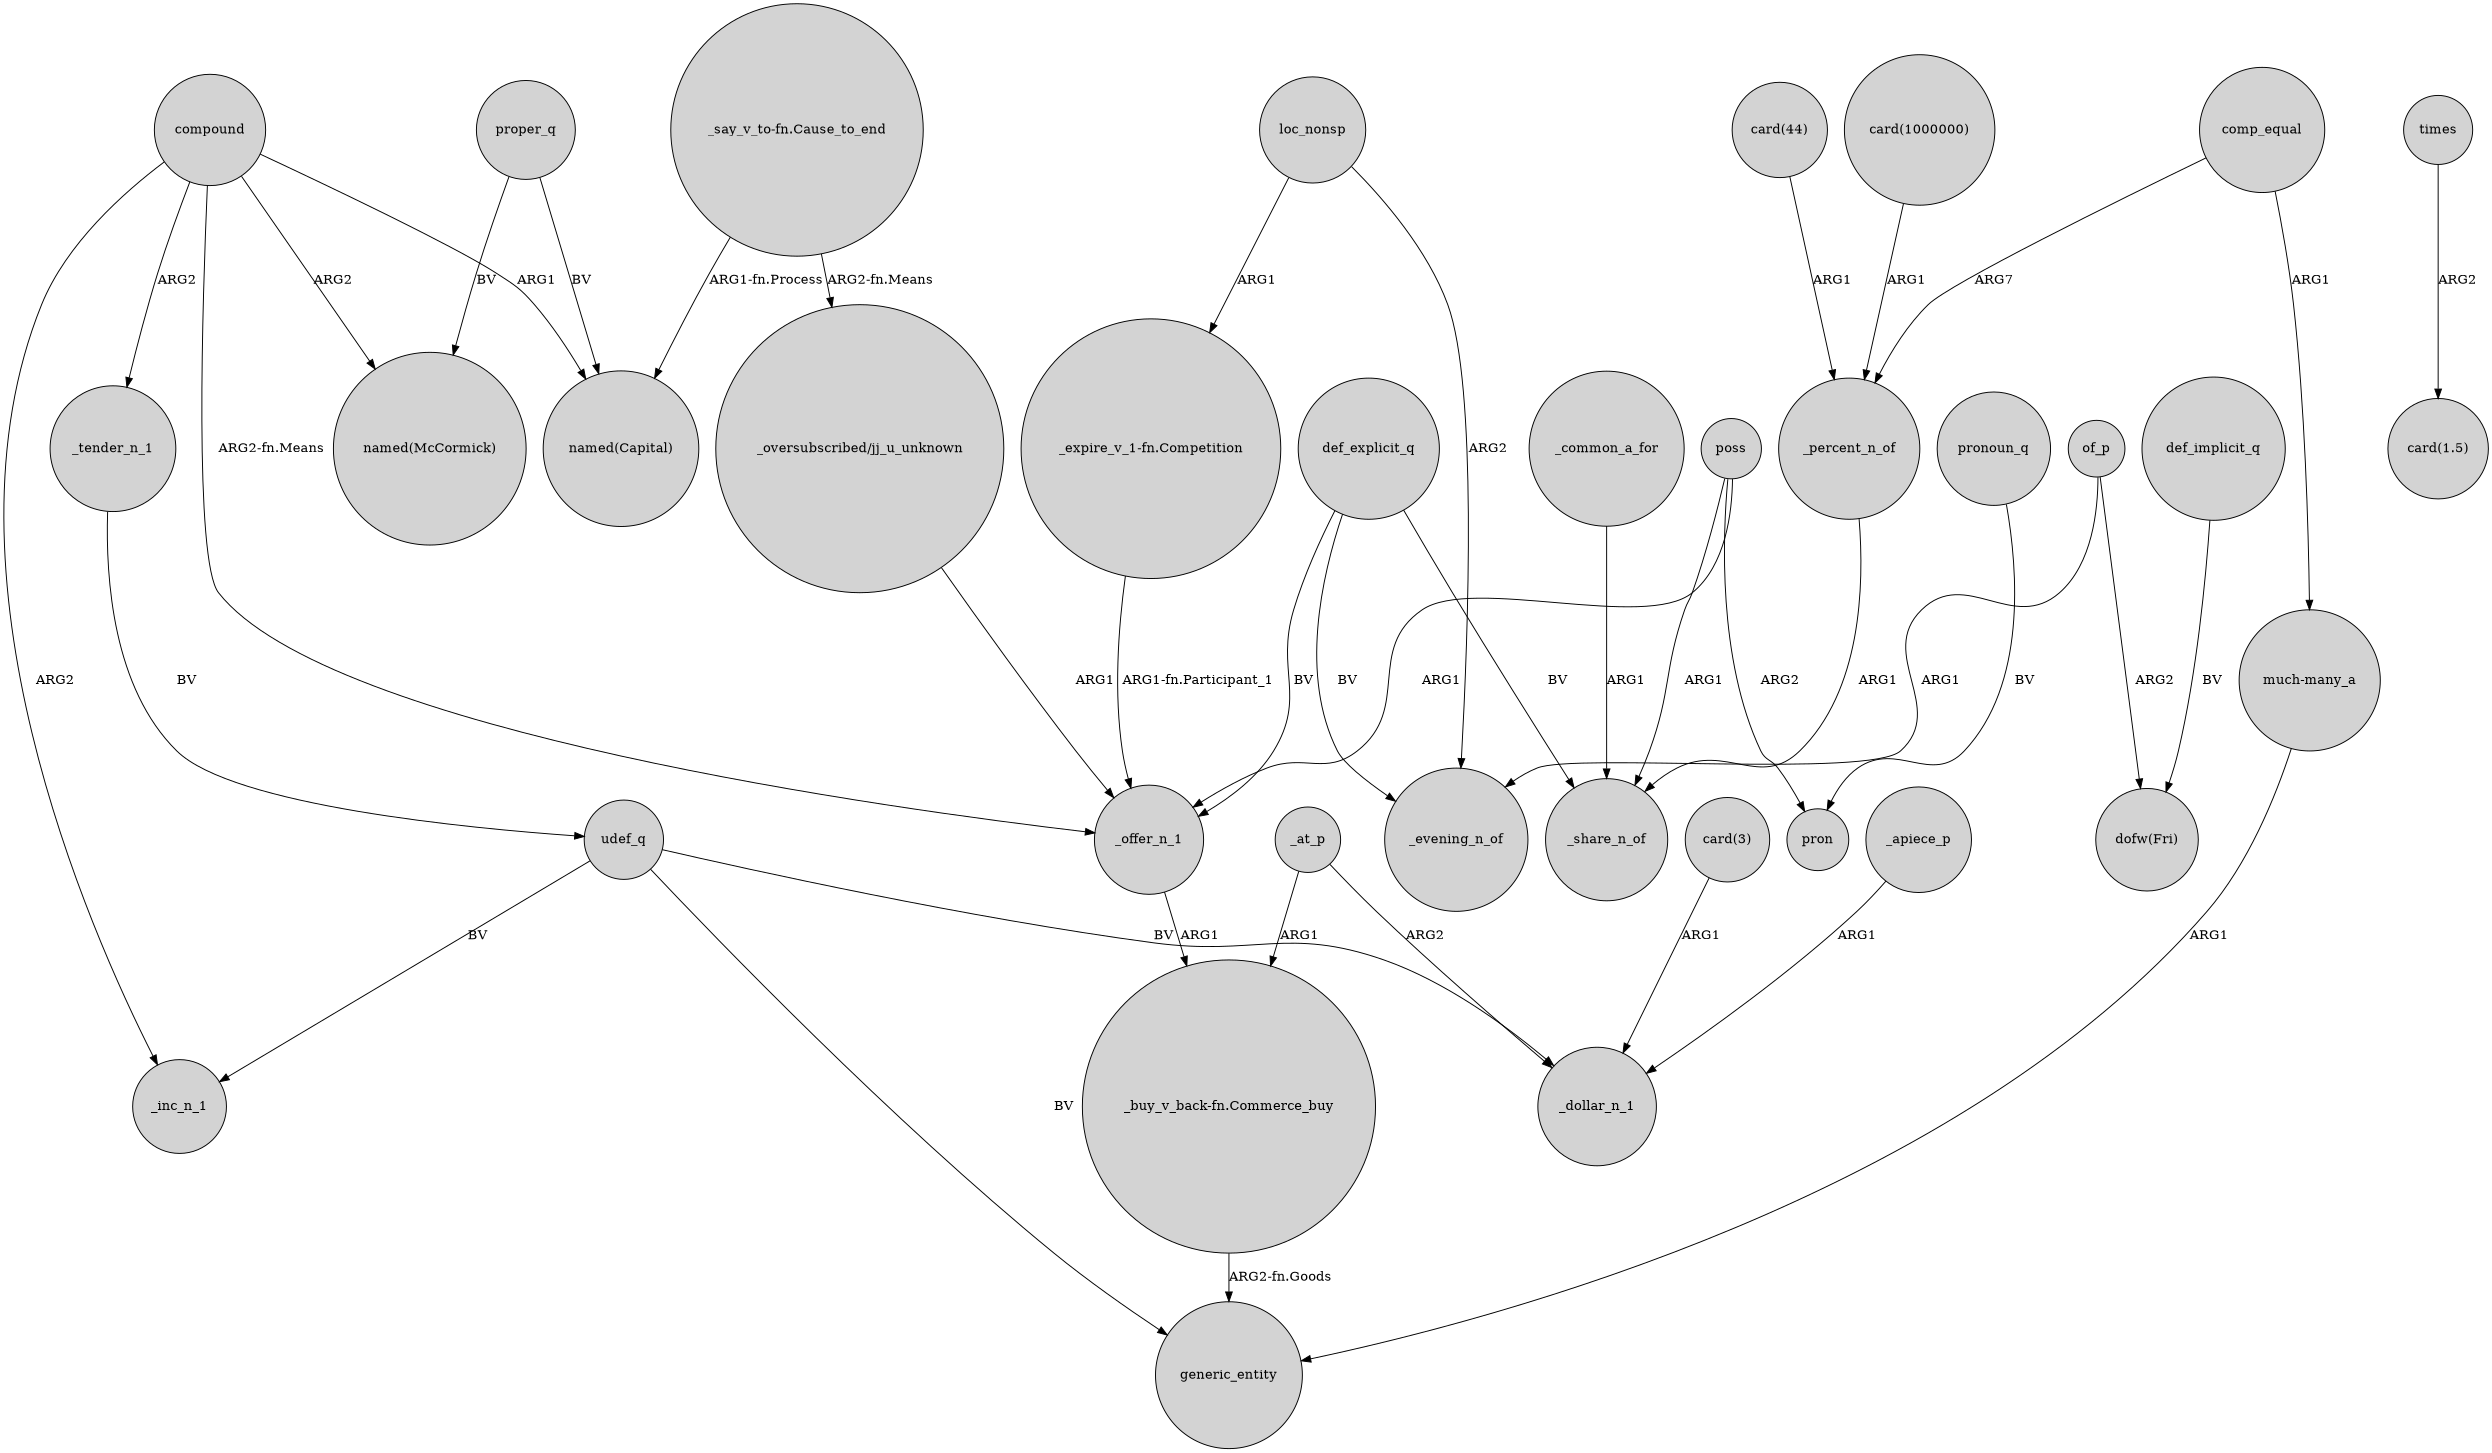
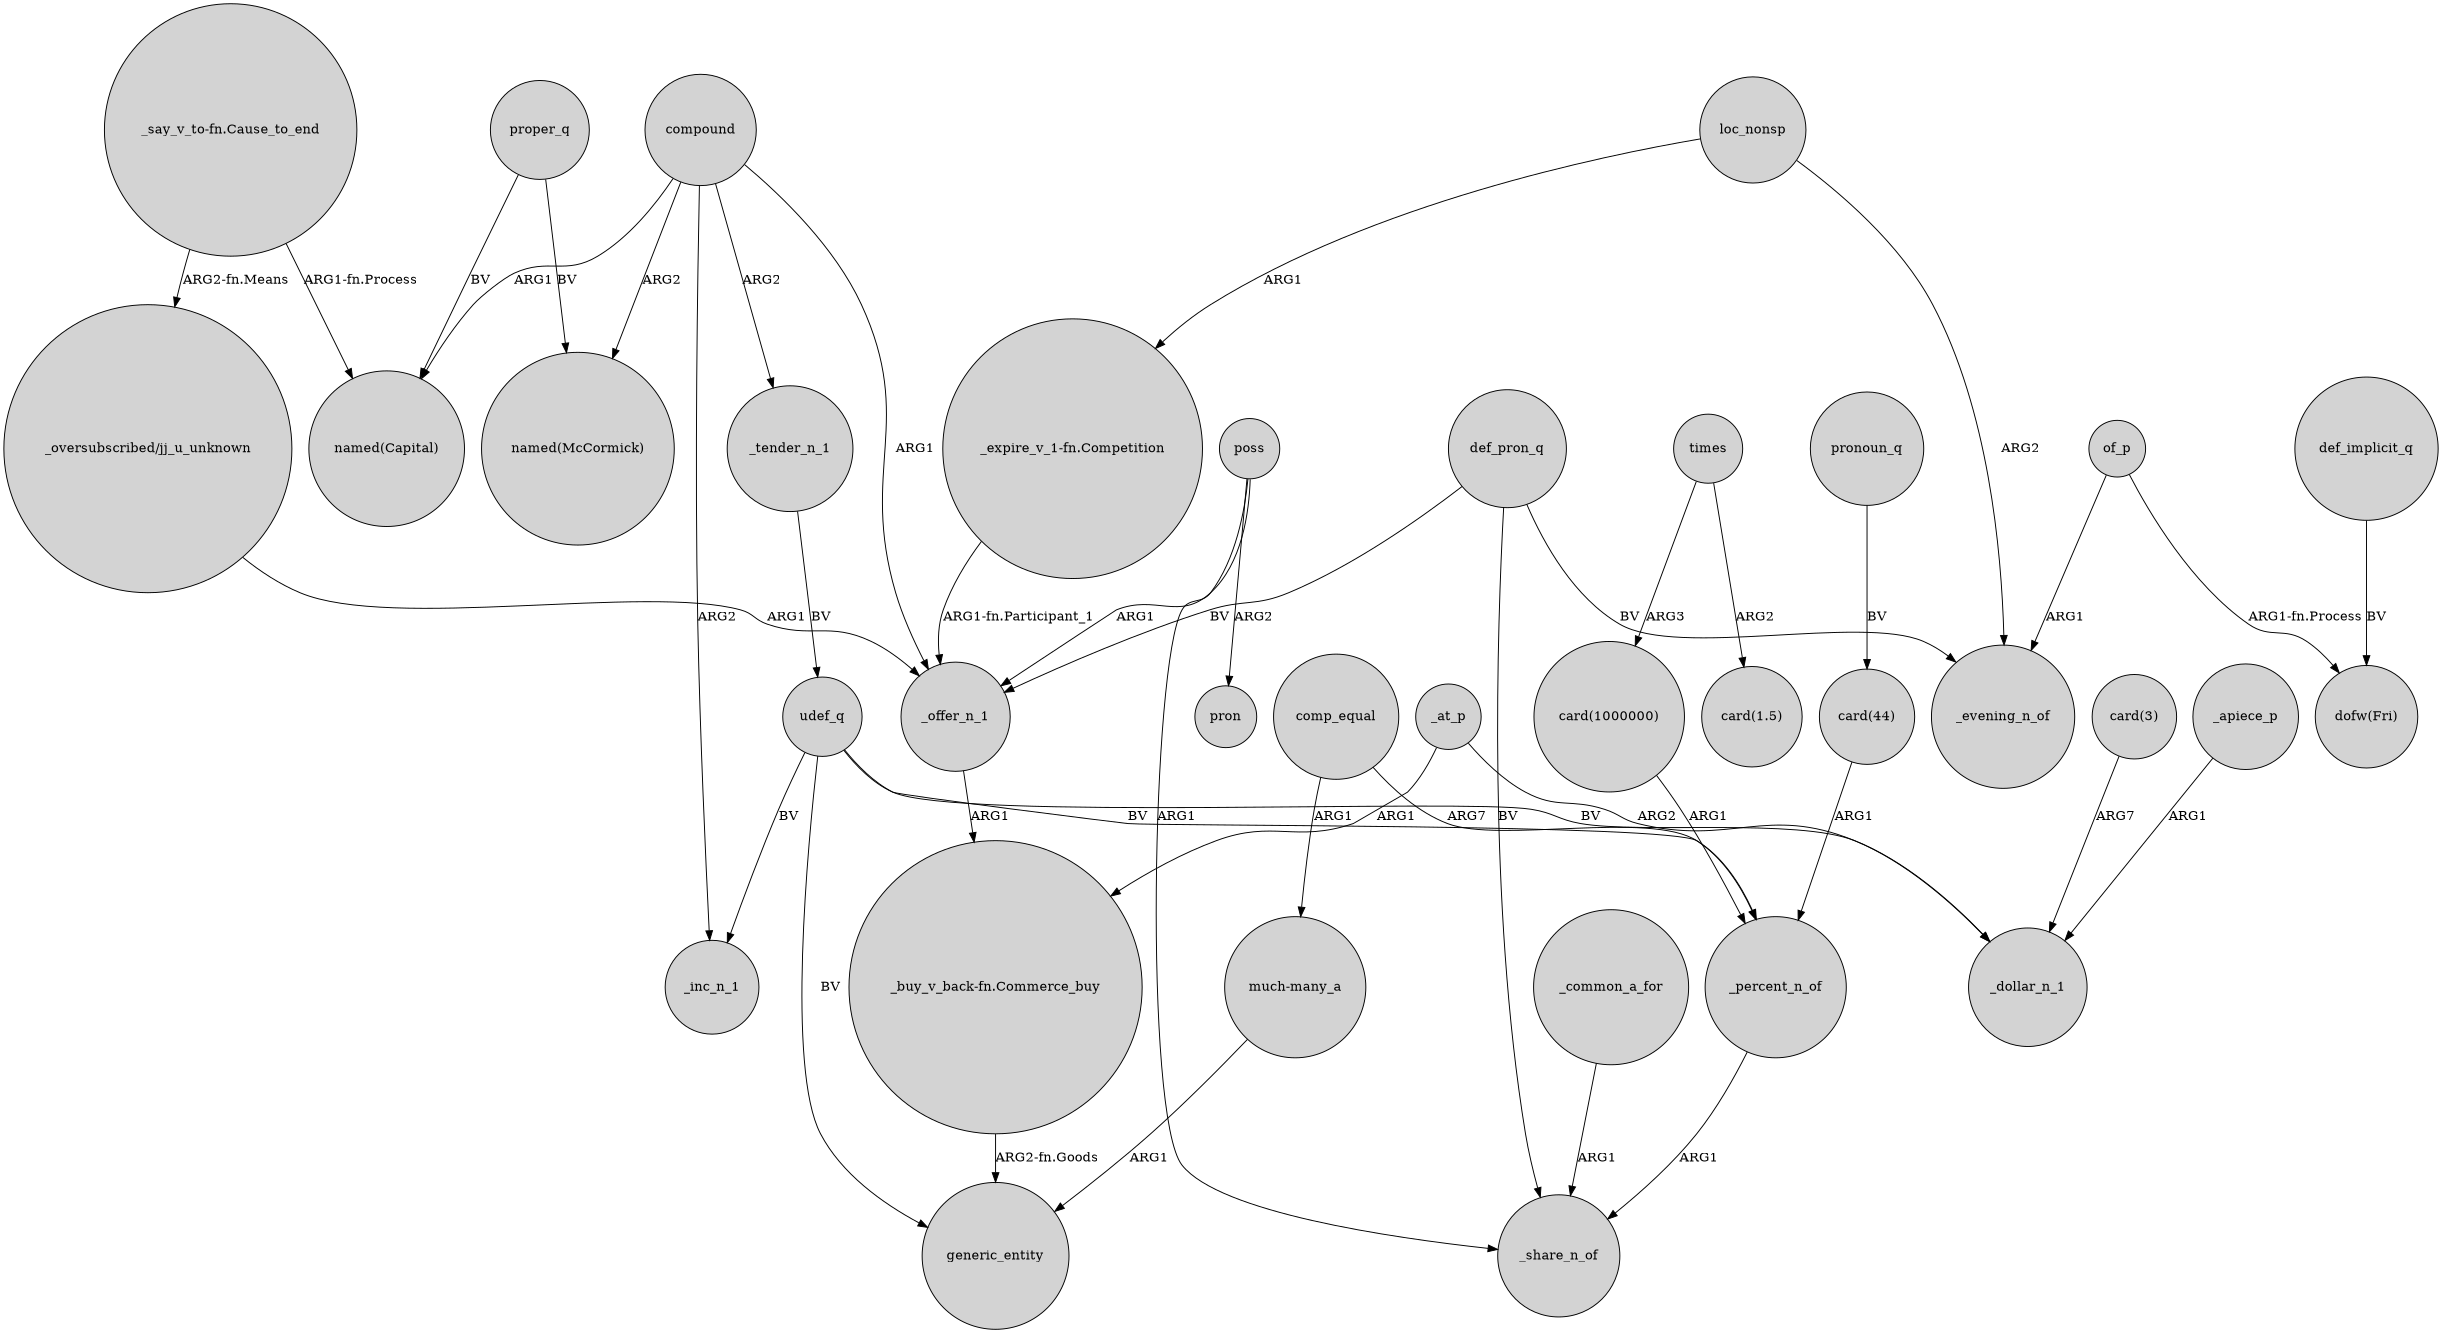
edge "compound" -> "_offer_n_1": label "ARG2-fn.Means" -> "ARG1"
node "def_explicit_q": label "def_explicit_q" -> "def_pron_q"
edge "times" -> "card(1000000)": added, label "ARG3"
edge "of_p" -> "dofw(Fri)": label "ARG2" -> "ARG1-fn.Process"
edge "pronoun_q" -> "pron": now "pronoun_q" -> "card(44)"
edge "udef_q" -> "_percent_n_of": added, label "BV"
edge "card(3)" -> "_dollar_n_1": label "ARG1" -> "ARG7"
